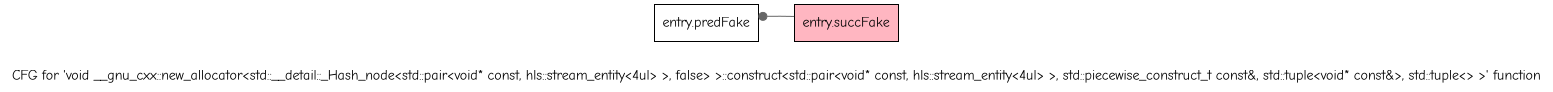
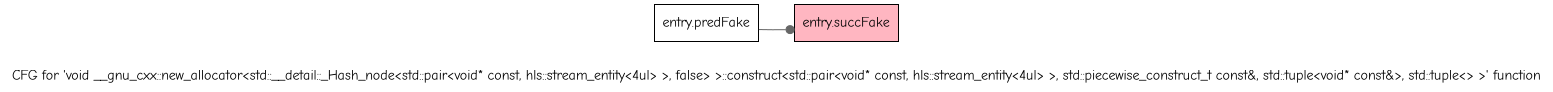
edge "entry.succFake" -> "entry.predFake": reversed
